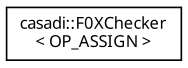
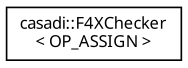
node "casadi::F0XChecker < OP_ASSIGN >": label "casadi::F0XChecker < OP_ASSIGN >" -> "casadi::F4XChecker < OP_ASSIGN >"
